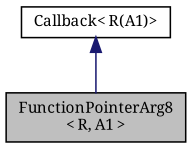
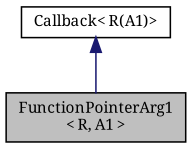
node "FunctionPointerArg8 < R, A1 >": label "FunctionPointerArg8 < R, A1 >" -> "FunctionPointerArg1 < R, A1 >"
